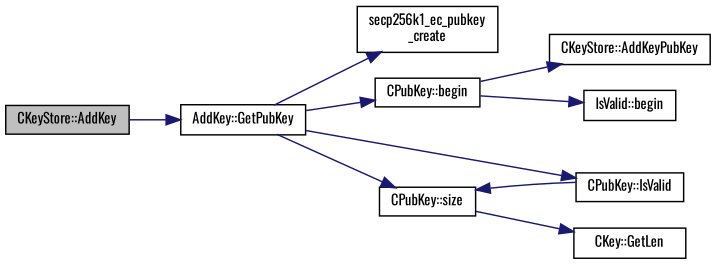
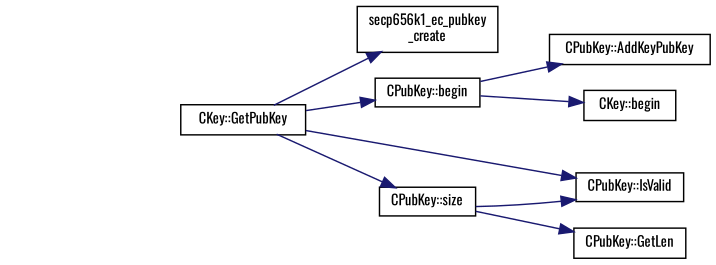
node "secp256k1_ec_pubkey _create": label "secp256k1_ec_pubkey _create" -> "secp656k1_ec_pubkey _create"
node "CKeyStore::AddKeyPubKey": label "CKeyStore::AddKeyPubKey" -> "CPubKey::AddKeyPubKey"
node "IsValid::begin": label "IsValid::begin" -> "CKey::begin"
node "CKeyStore::AddKey": removed
node "AddKey::GetPubKey": label "AddKey::GetPubKey" -> "CKey::GetPubKey"
edge "CPubKey::IsValid" -> "CPubKey::size": reversed
node "CKey::GetLen": label "CKey::GetLen" -> "CPubKey::GetLen"
